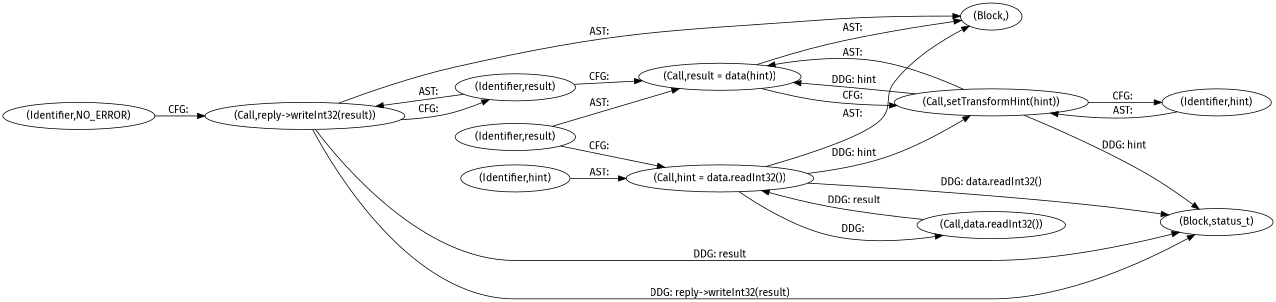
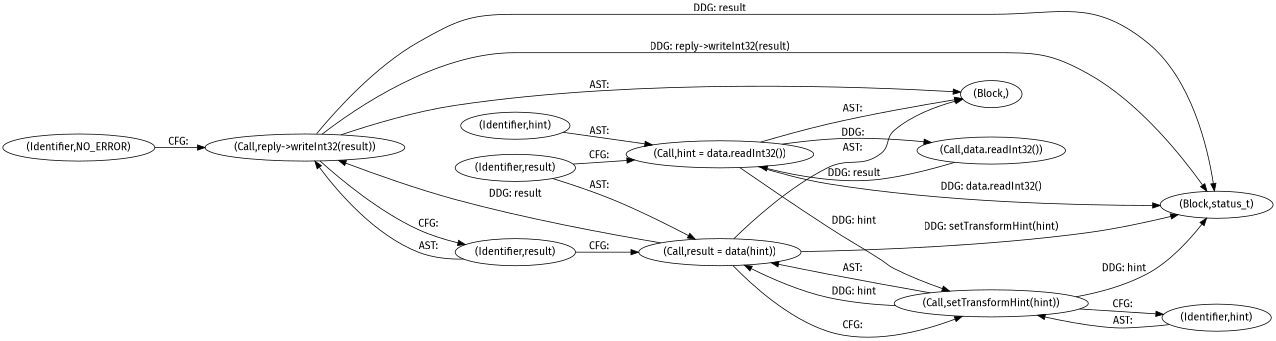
edge "(Call,result = data(hint))" -> "(Call,reply->writeInt32(result))": added, label "DDG: result"
edge "(Call,result = data(hint))" -> "(Block,status_t)": added, label "DDG: setTransformHint(hint)"
